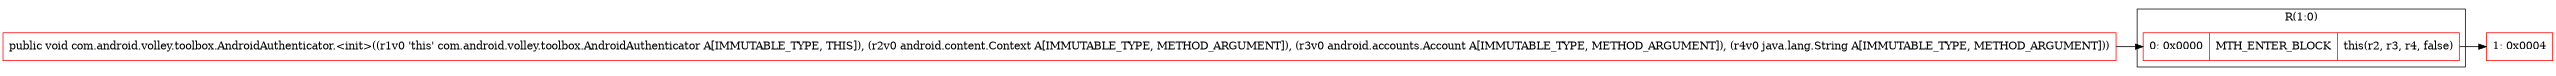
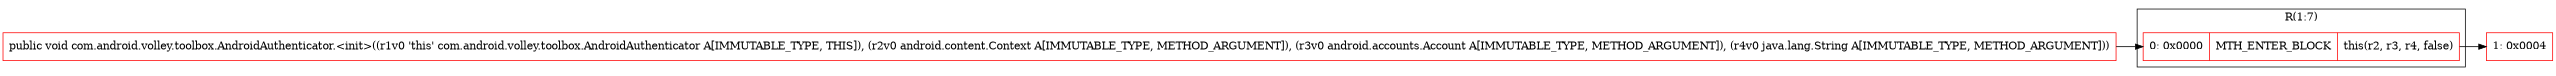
cluster "R(1:0)": label "R(1:0)" -> "R(1:7)"
